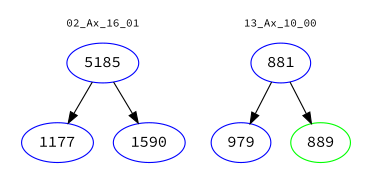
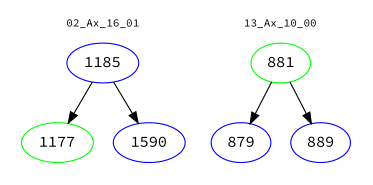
node "5185": label "5185" -> "1185"
node "881": color blue -> green
node "1177": color blue -> green
node "979": label "979" -> "879"
node "889": color green -> blue
